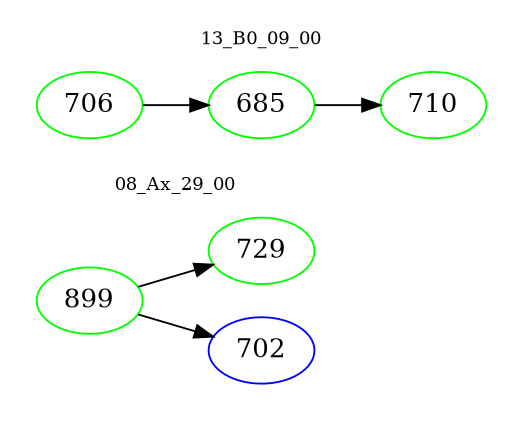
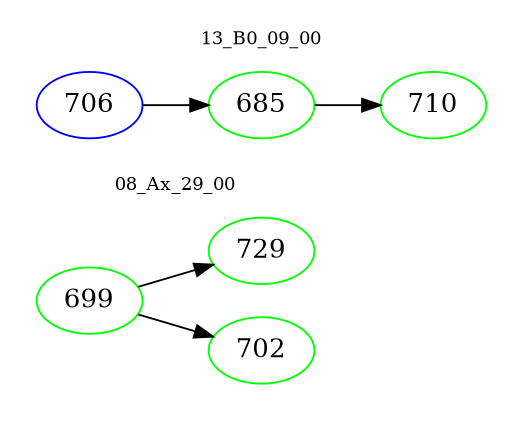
node "706": color green -> blue
node "899": label "899" -> "699"
node "702": color blue -> green
